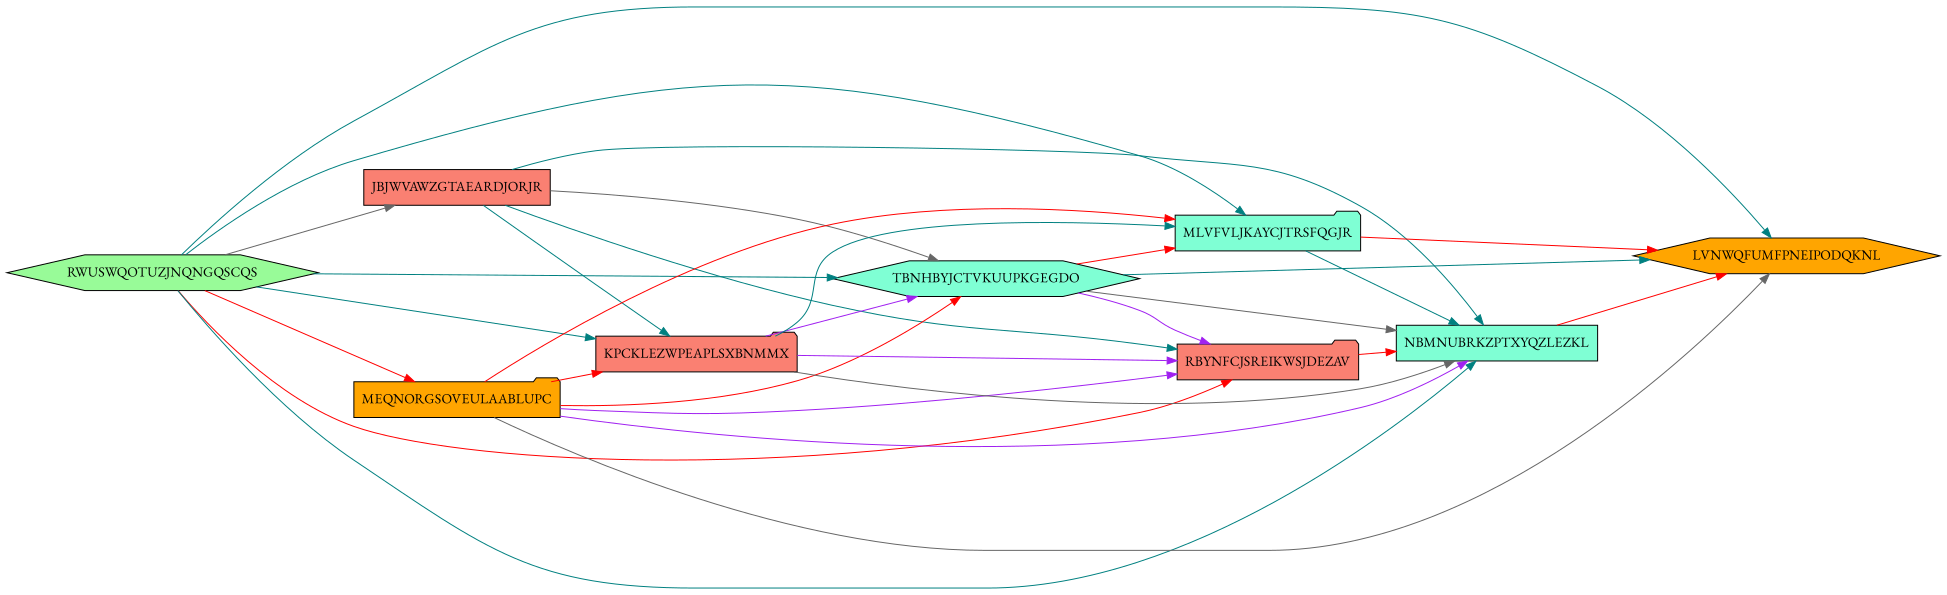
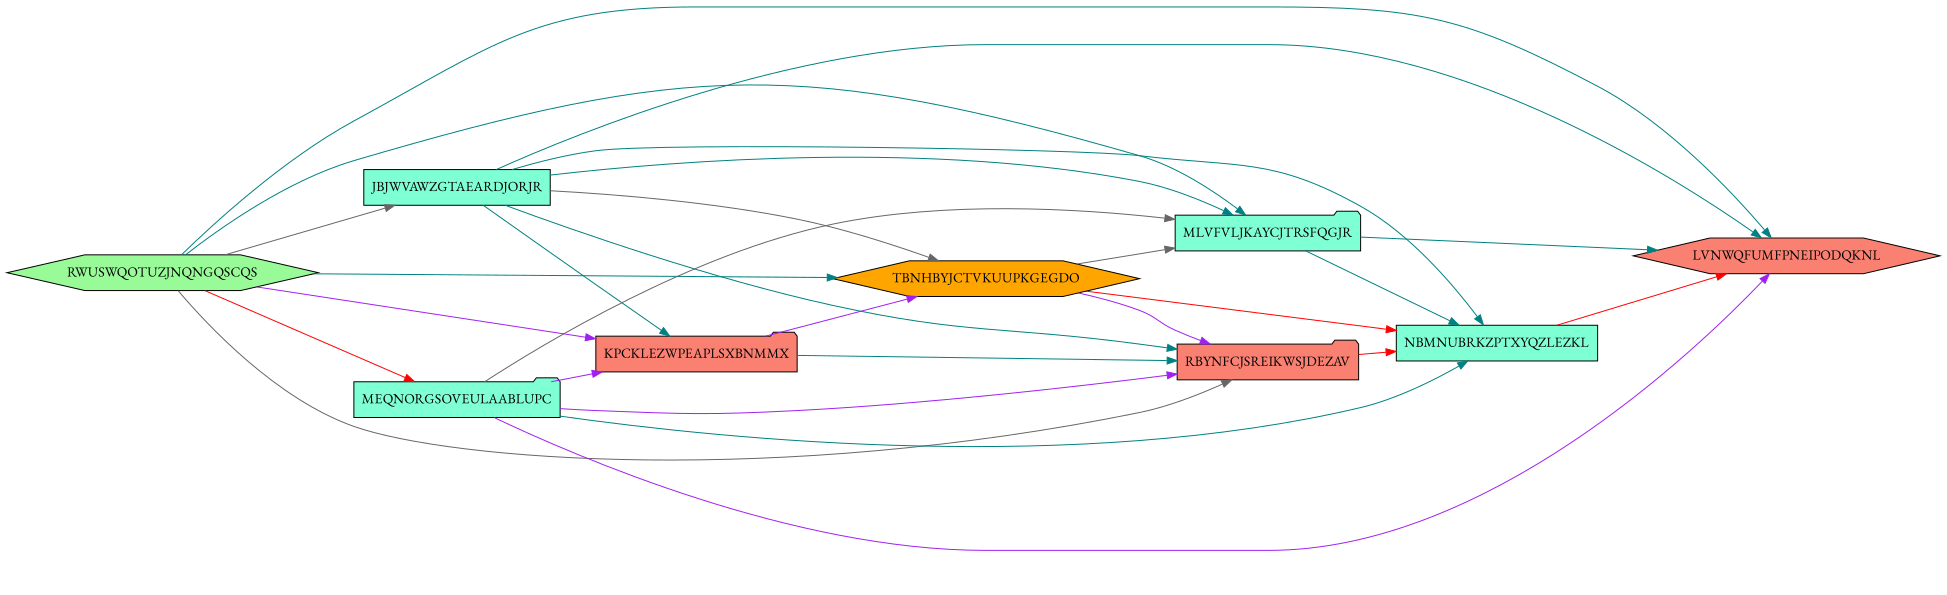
node "JBJWVAWZGTAEARDJORJR": fillcolor salmon -> aquamarine
edge "KPCKLEZWPEAPLSXBNMMX" -> "MLVFVLJKAYCJTRSFQGJR": now "JBJWVAWZGTAEARDJORJR" -> "MLVFVLJKAYCJTRSFQGJR"
edge "MEQNORGSOVEULAABLUPC" -> "MLVFVLJKAYCJTRSFQGJR": color red -> gray40
edge "MLVFVLJKAYCJTRSFQGJR" -> "LVNWQFUMFPNEIPODQKNL": color red -> teal
node "LVNWQFUMFPNEIPODQKNL": fillcolor orange -> salmon
edge "TBNHBYJCTVKUUPKGEGDO" -> "MLVFVLJKAYCJTRSFQGJR": color red -> gray40
edge "TBNHBYJCTVKUUPKGEGDO" -> "LVNWQFUMFPNEIPODQKNL": now "JBJWVAWZGTAEARDJORJR" -> "LVNWQFUMFPNEIPODQKNL"
node "TBNHBYJCTVKUUPKGEGDO": fillcolor aquamarine -> orange
edge "TBNHBYJCTVKUUPKGEGDO" -> "NBMNUBRKZPTXYQZLEZKL": color gray40 -> red
edge "RWUSWQOTUZJNQNGQSCQS" -> "KPCKLEZWPEAPLSXBNMMX": color teal -> purple
edge "KPCKLEZWPEAPLSXBNMMX" -> "RBYNFCJSREIKWSJDEZAV": color purple -> teal
edge "MEQNORGSOVEULAABLUPC" -> "KPCKLEZWPEAPLSXBNMMX": color red -> purple
edge "MEQNORGSOVEULAABLUPC" -> "TBNHBYJCTVKUUPKGEGDO": removed
node "MEQNORGSOVEULAABLUPC": fillcolor orange -> aquamarine
edge "KPCKLEZWPEAPLSXBNMMX" -> "NBMNUBRKZPTXYQZLEZKL": removed
edge "MEQNORGSOVEULAABLUPC" -> "NBMNUBRKZPTXYQZLEZKL": color purple -> teal
edge "RWUSWQOTUZJNQNGQSCQS" -> "RBYNFCJSREIKWSJDEZAV": color red -> gray40
edge "MEQNORGSOVEULAABLUPC" -> "LVNWQFUMFPNEIPODQKNL": color gray40 -> purple
edge "RWUSWQOTUZJNQNGQSCQS" -> "NBMNUBRKZPTXYQZLEZKL": removed
